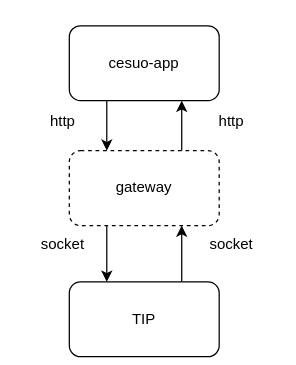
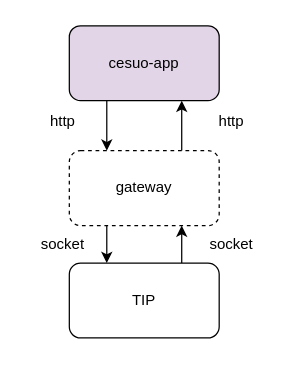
node "cesuo-app": fillcolor #ffffff -> #e1d5e7
node "TIP": moved (144, 319) -> (144, 301)
